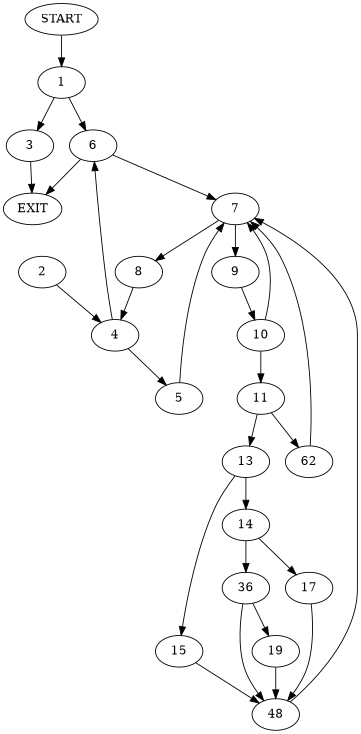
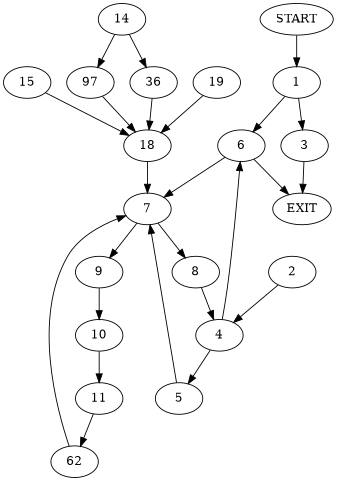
edge "10" -> "7": removed
node "13": removed
node "17": label "17" -> "97"
edge "36" -> "19": removed
node "48": label "48" -> "18"
